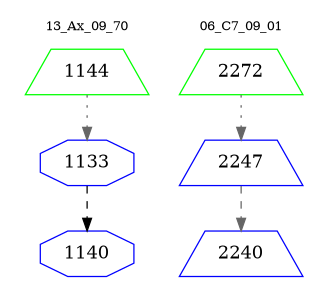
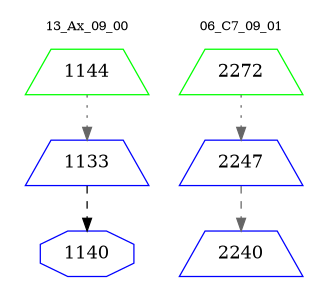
cluster "13_Ax_09_70": label "13_Ax_09_70" -> "13_Ax_09_00"
node "1133": shape octagon -> trapezium
